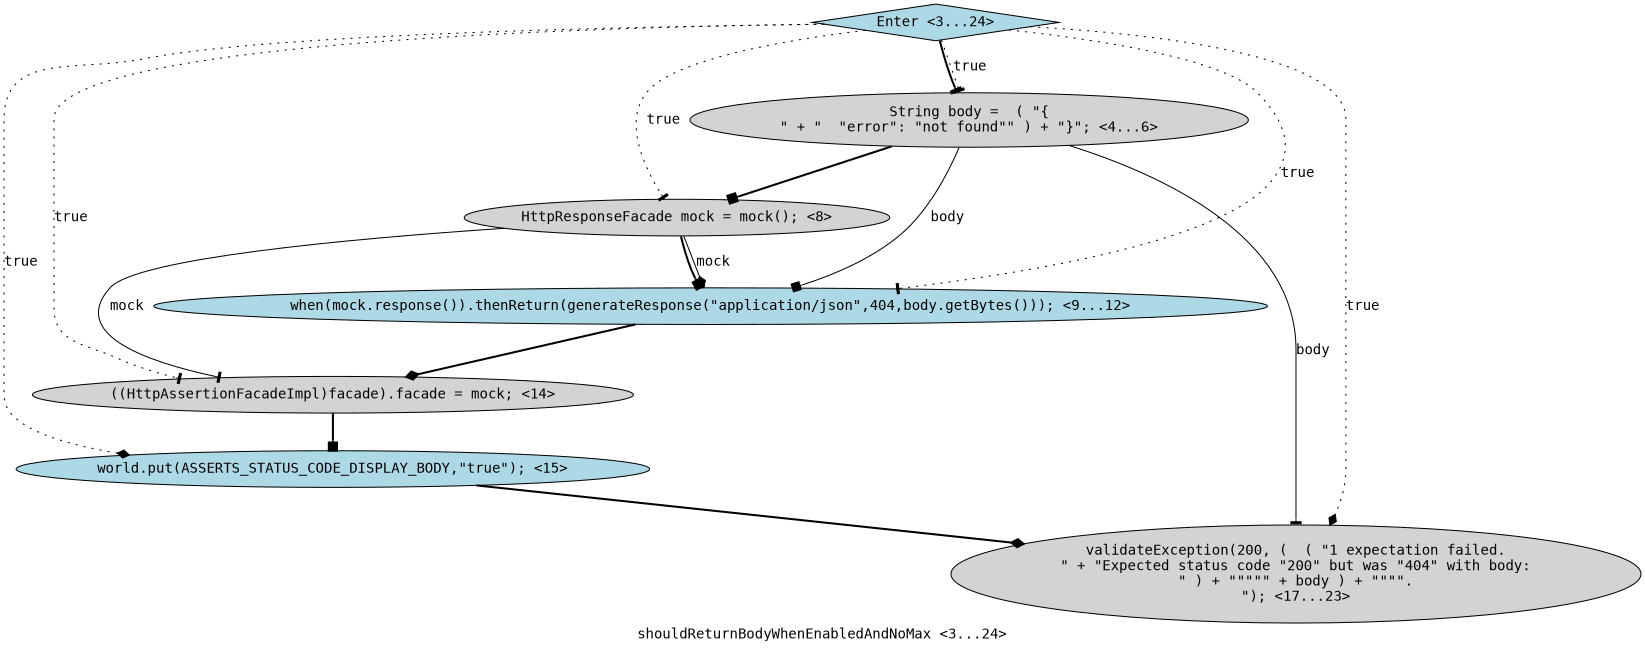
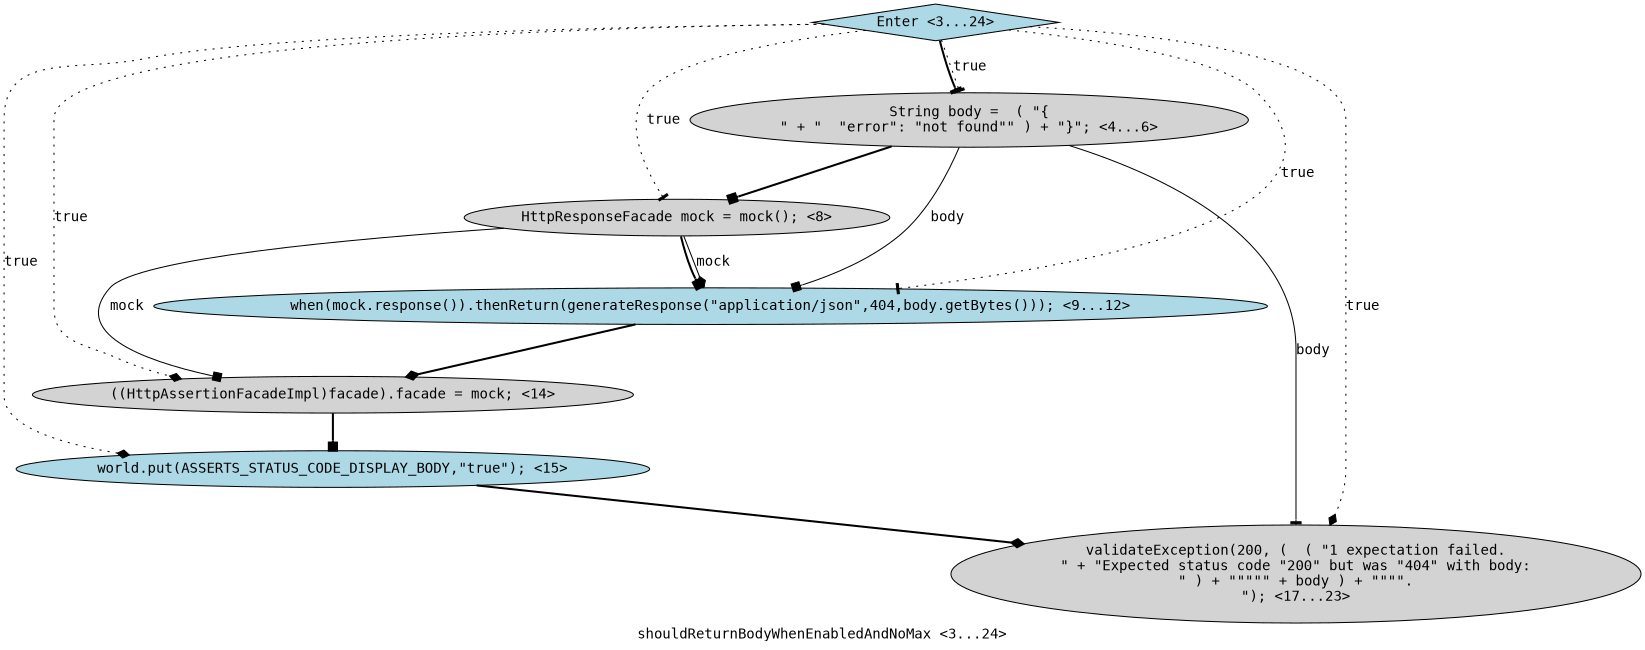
edge "Enter <3...24>" -> "((HttpAssertionFacadeImpl)facade).facade = mock; <14>": arrowhead tee -> diamond
edge "HttpResponseFacade mock = mock(); <8>" -> "((HttpAssertionFacadeImpl)facade).facade = mock; <14>": arrowhead tee -> box
